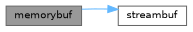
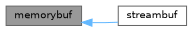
edge "memorybuf" -> "streambuf": reversed
